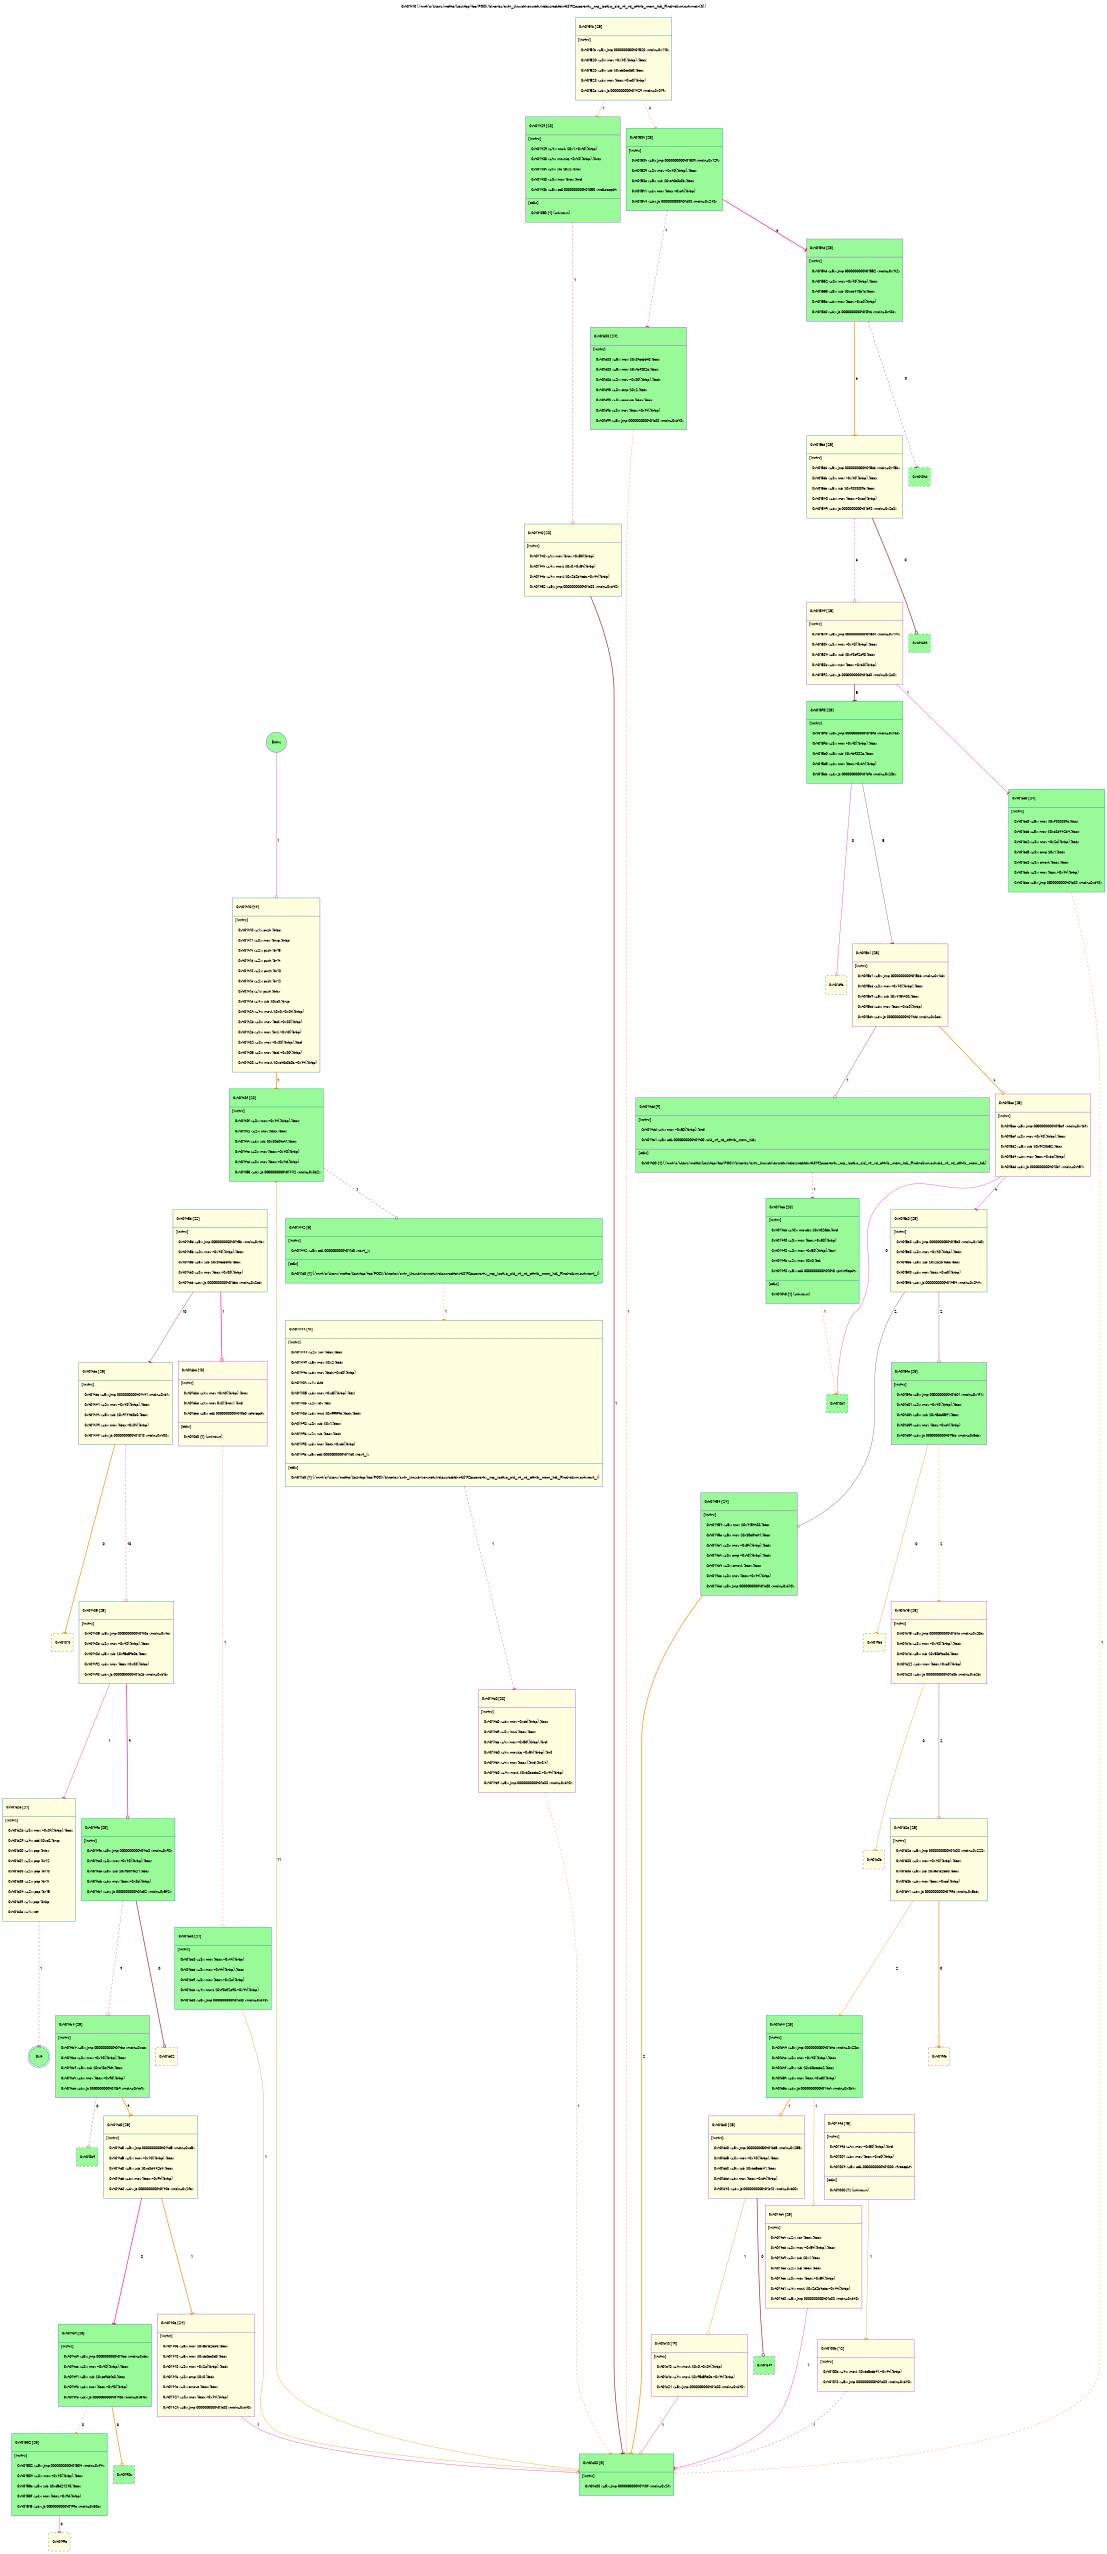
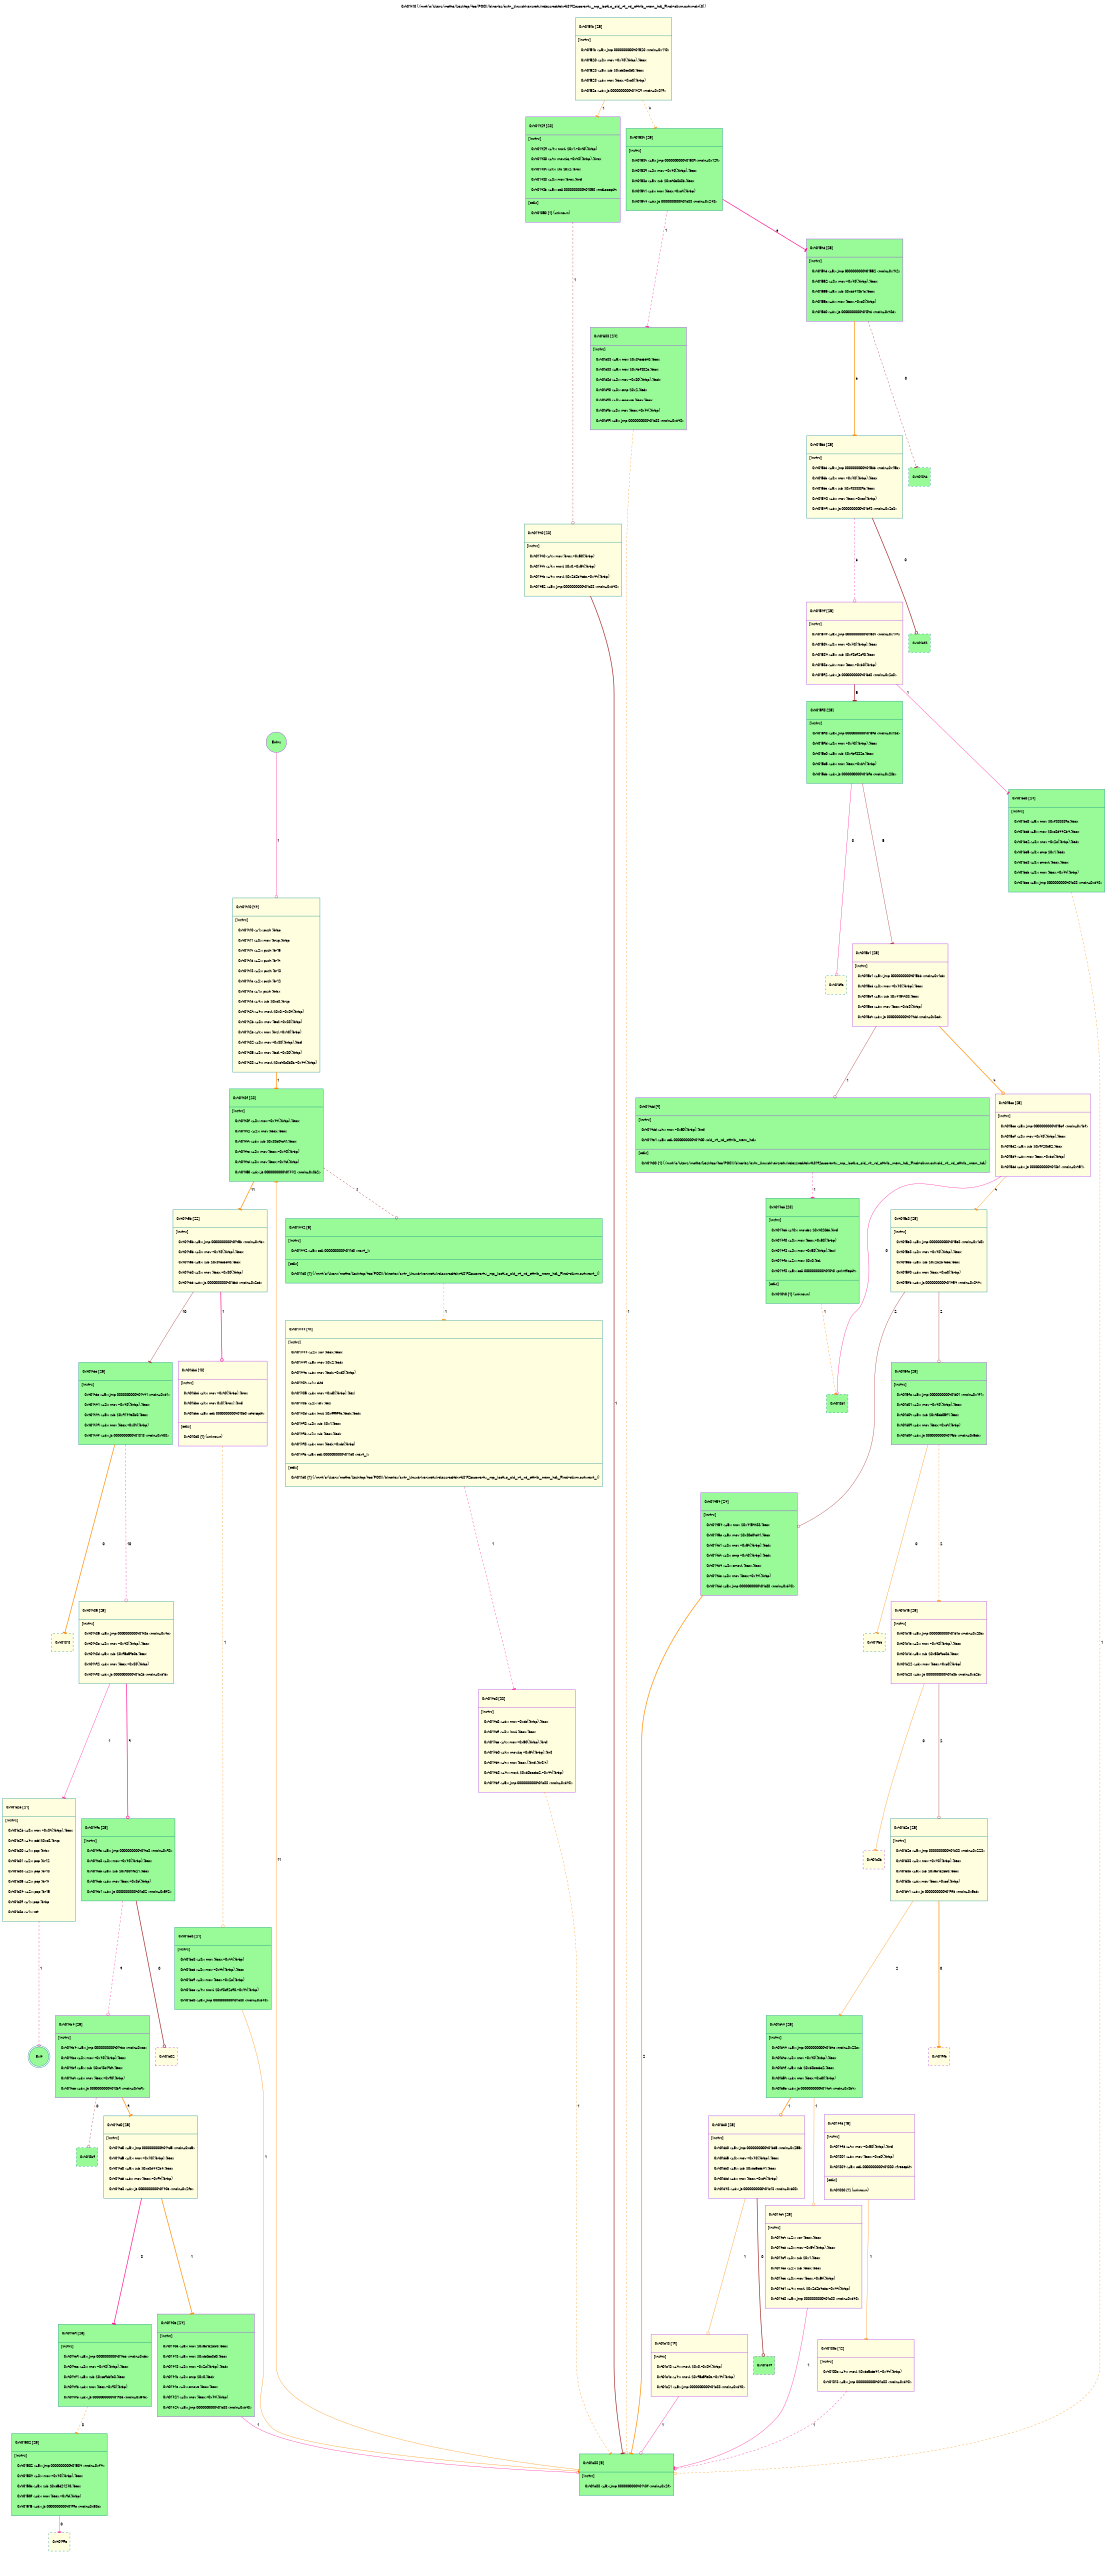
edge "0x4015ca [25]" -> "0x4015e3 [25]": color deeppink -> darkorange
edge "0x40143f [23]" -> "0x401456 [22]": added, label "11"
node "0x40146c [25]": fillcolor lightyellow -> palegreen
edge "0x401a26 [21]" -> "Exit": arrowhead tee -> odot
node "0x40170e [27]": fillcolor lightyellow -> palegreen
node "0x40198e": removed
